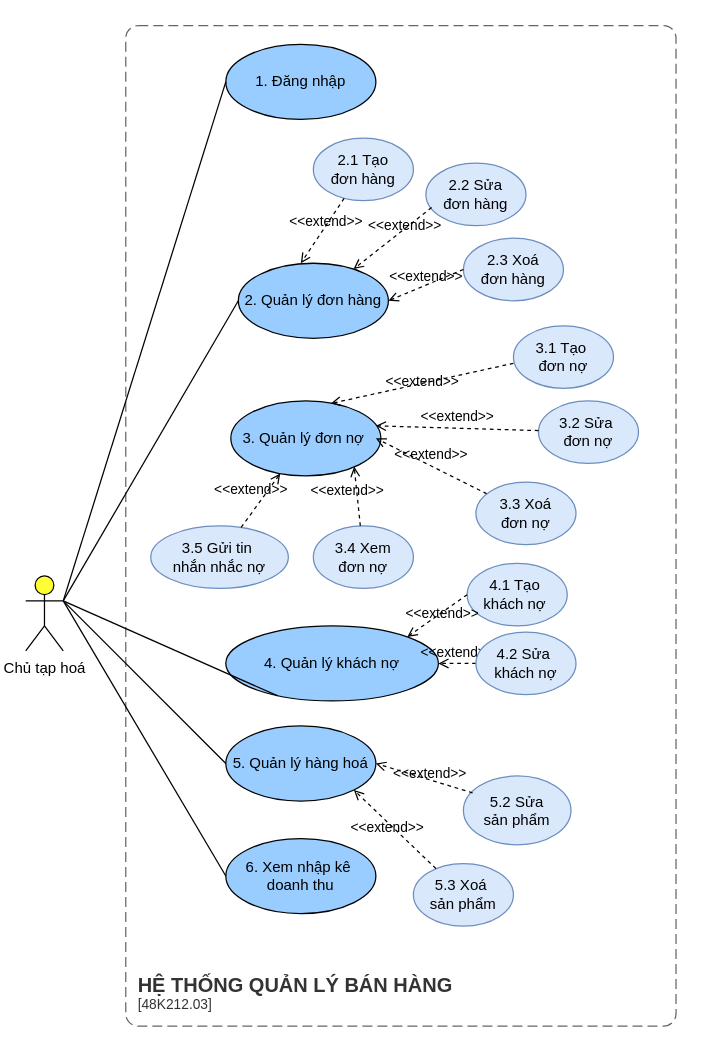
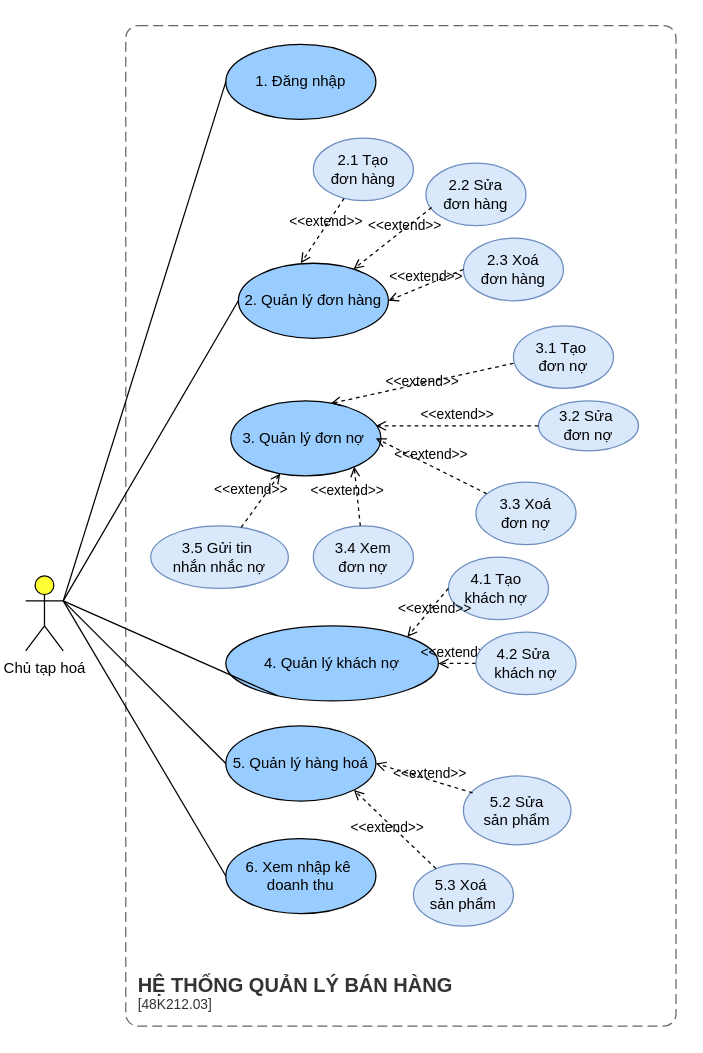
node "3.2 Sửa đơn nợ": size 100x63 -> 100x50
node "4.1 Tạo khách nợ": moved (517, 594) -> (498, 588)
